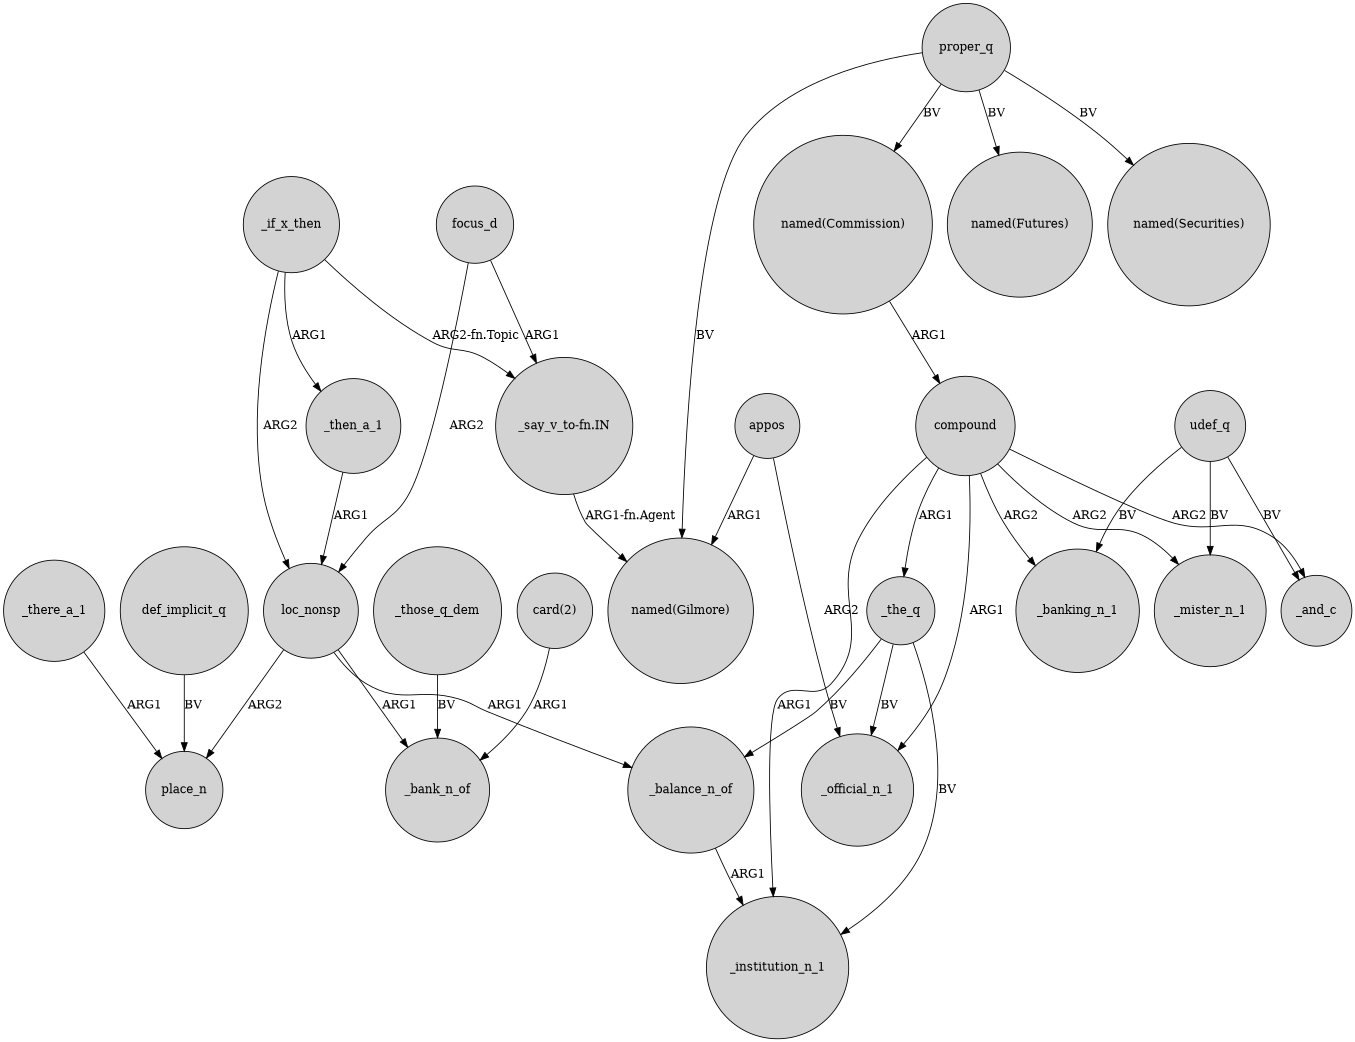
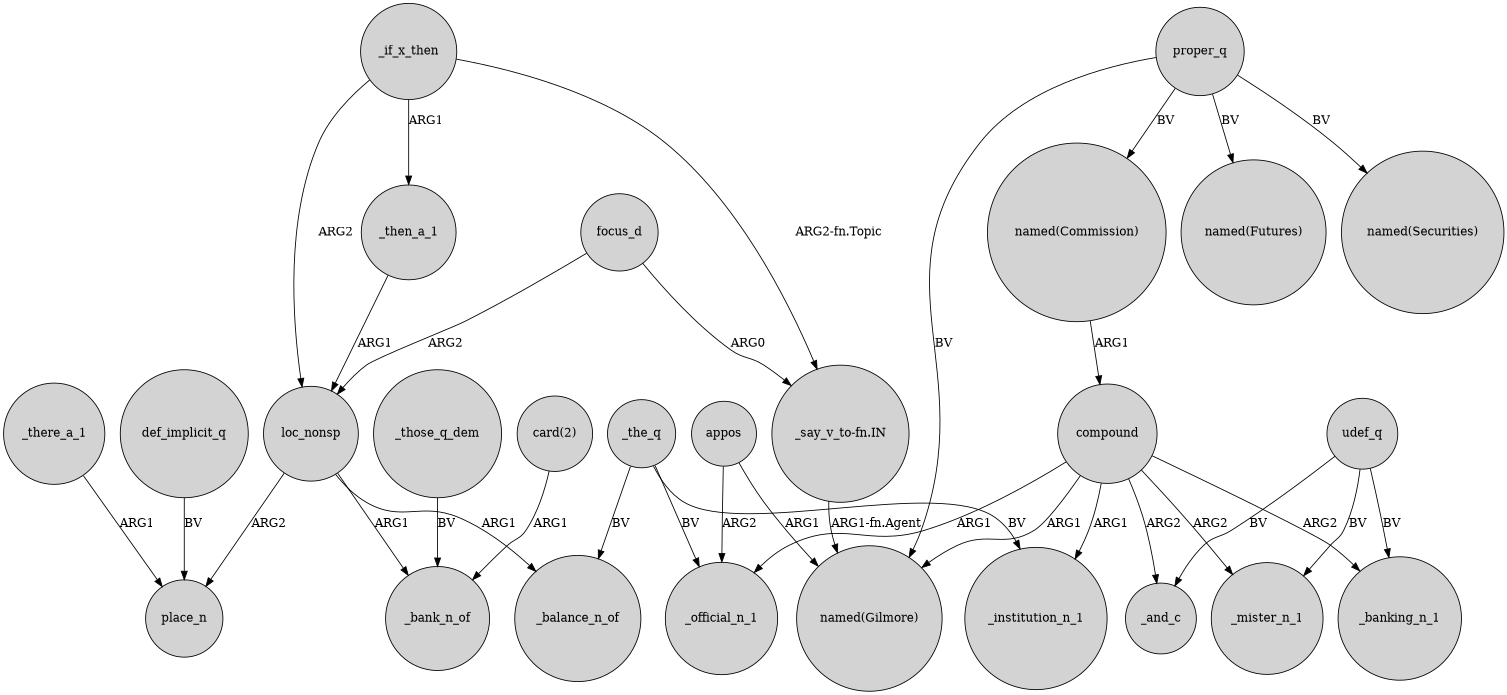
edge "focus_d" -> "_say_v_to-fn.IN": label "ARG1" -> "ARG0"
edge "compound" -> "_the_q": now "compound" -> "named(Gilmore)"
edge "_balance_n_of" -> "_institution_n_1": removed, label "ARG1"
